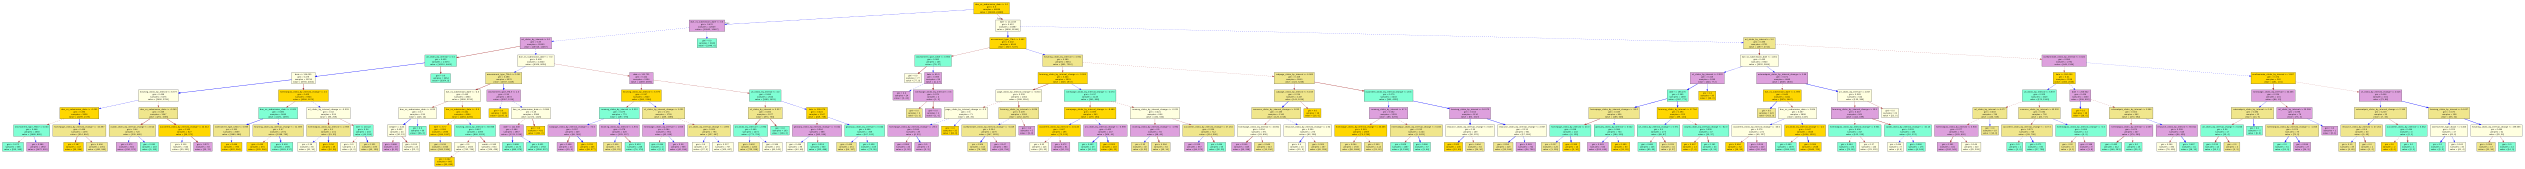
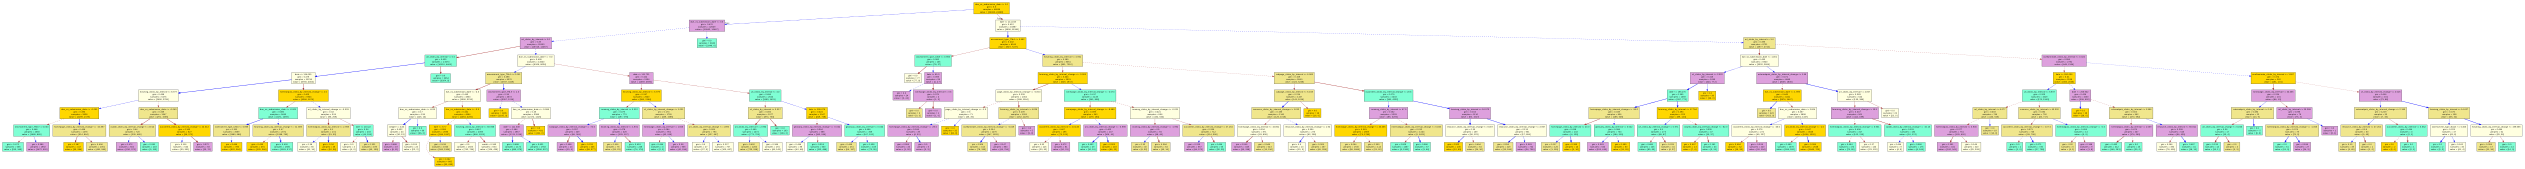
edge "gini = 0.5 samples = 1506 value = [742, 764]" -> "gini = 0.092 samples = 665 value = [32, 633]": now "date <= 57.7 gini = 0.355 samples = 2595 value = [598, 1997]" -> "gini = 0.092 samples = 665 value = [32, 633]"
